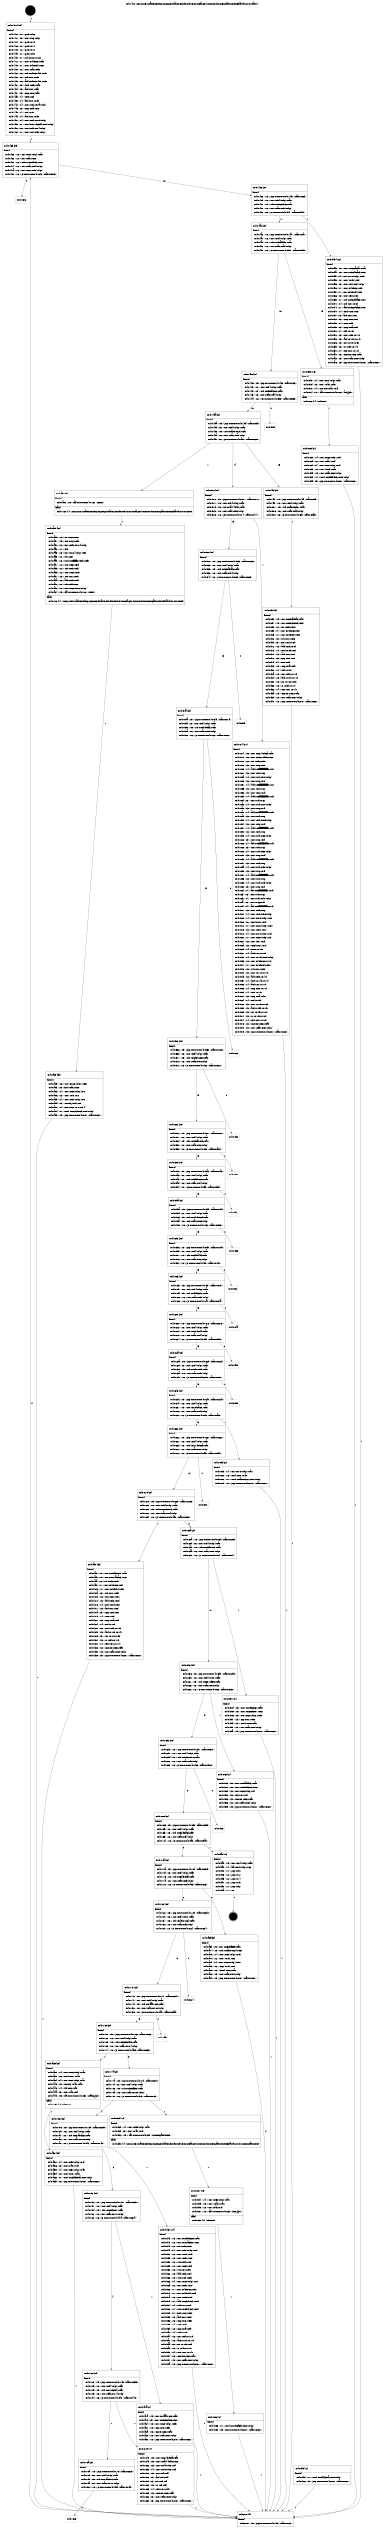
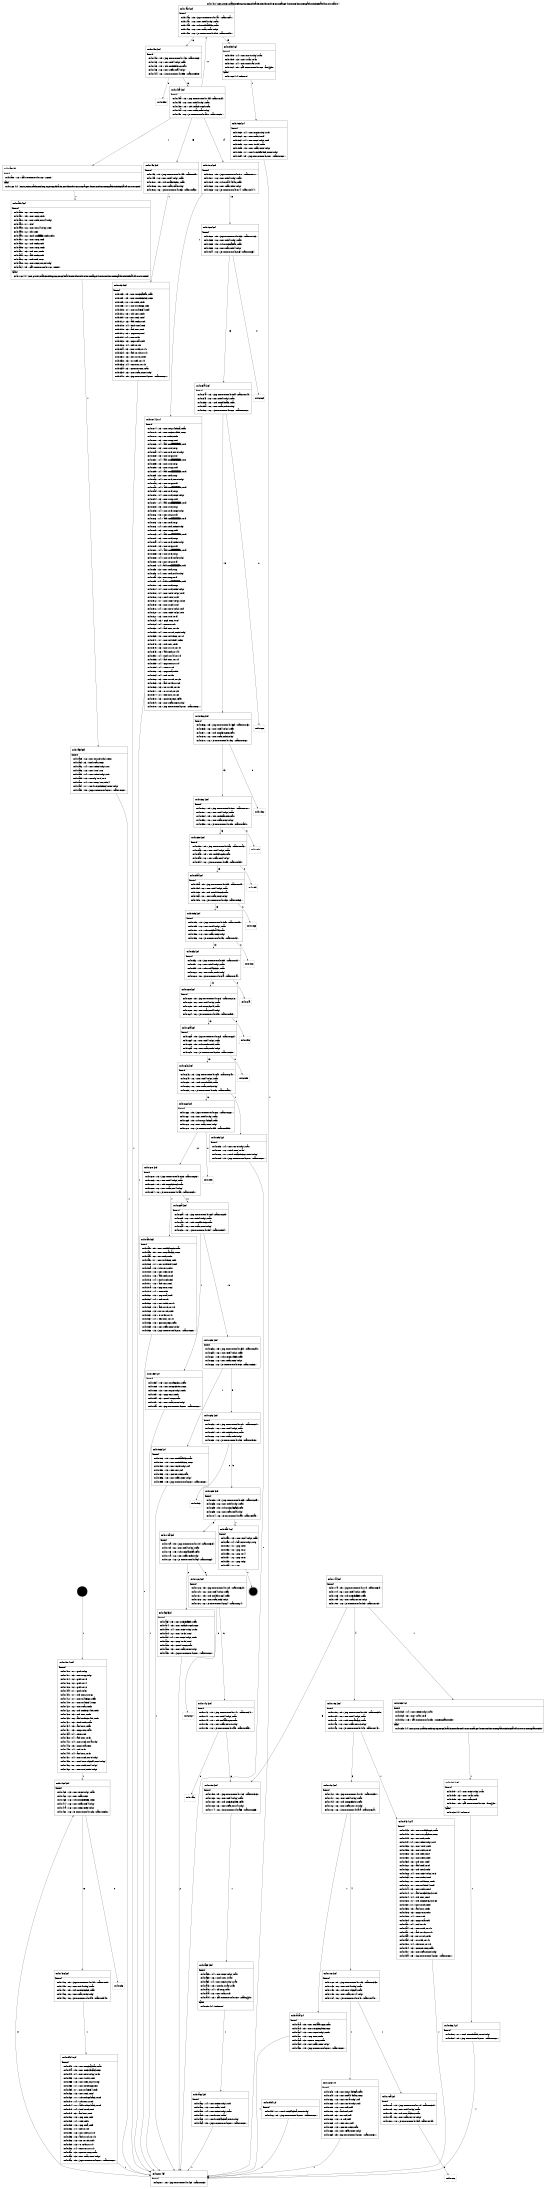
edge "0x401486 [28]" -> "0x4014a2 [28]": now "0x4014da [28]" -> "0x4014a2 [28]"
edge "0x40175e [28]" -> "0x40177a [28]": reversed
